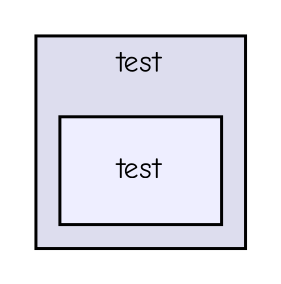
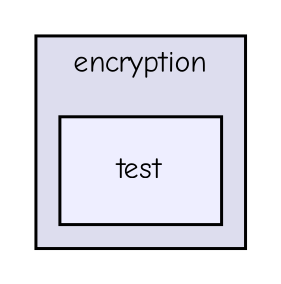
cluster "test": label "test" -> "encryption"
